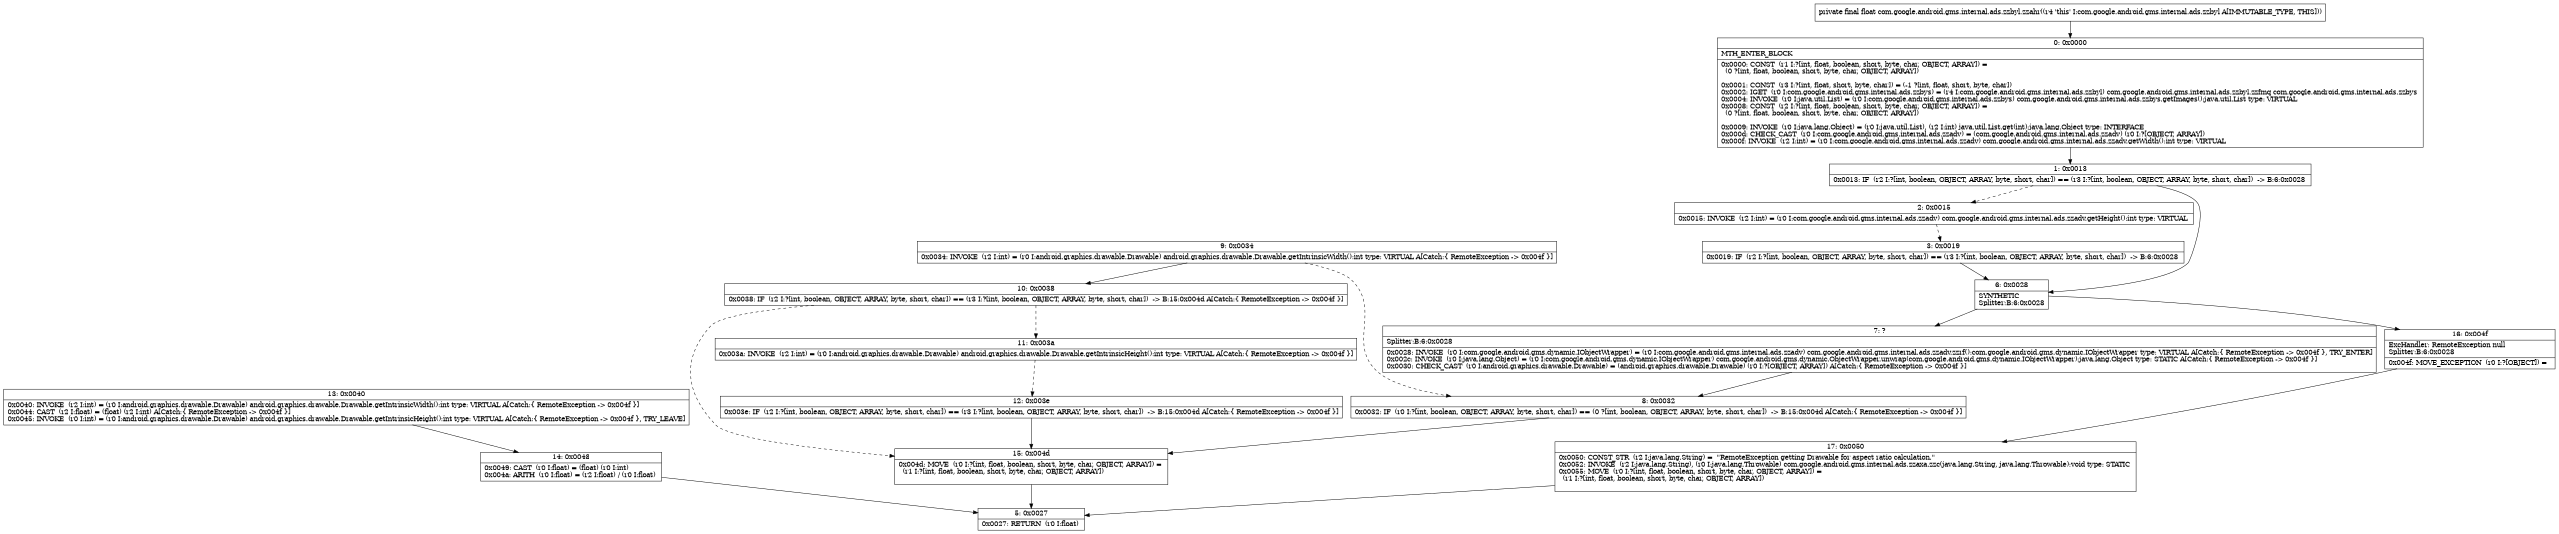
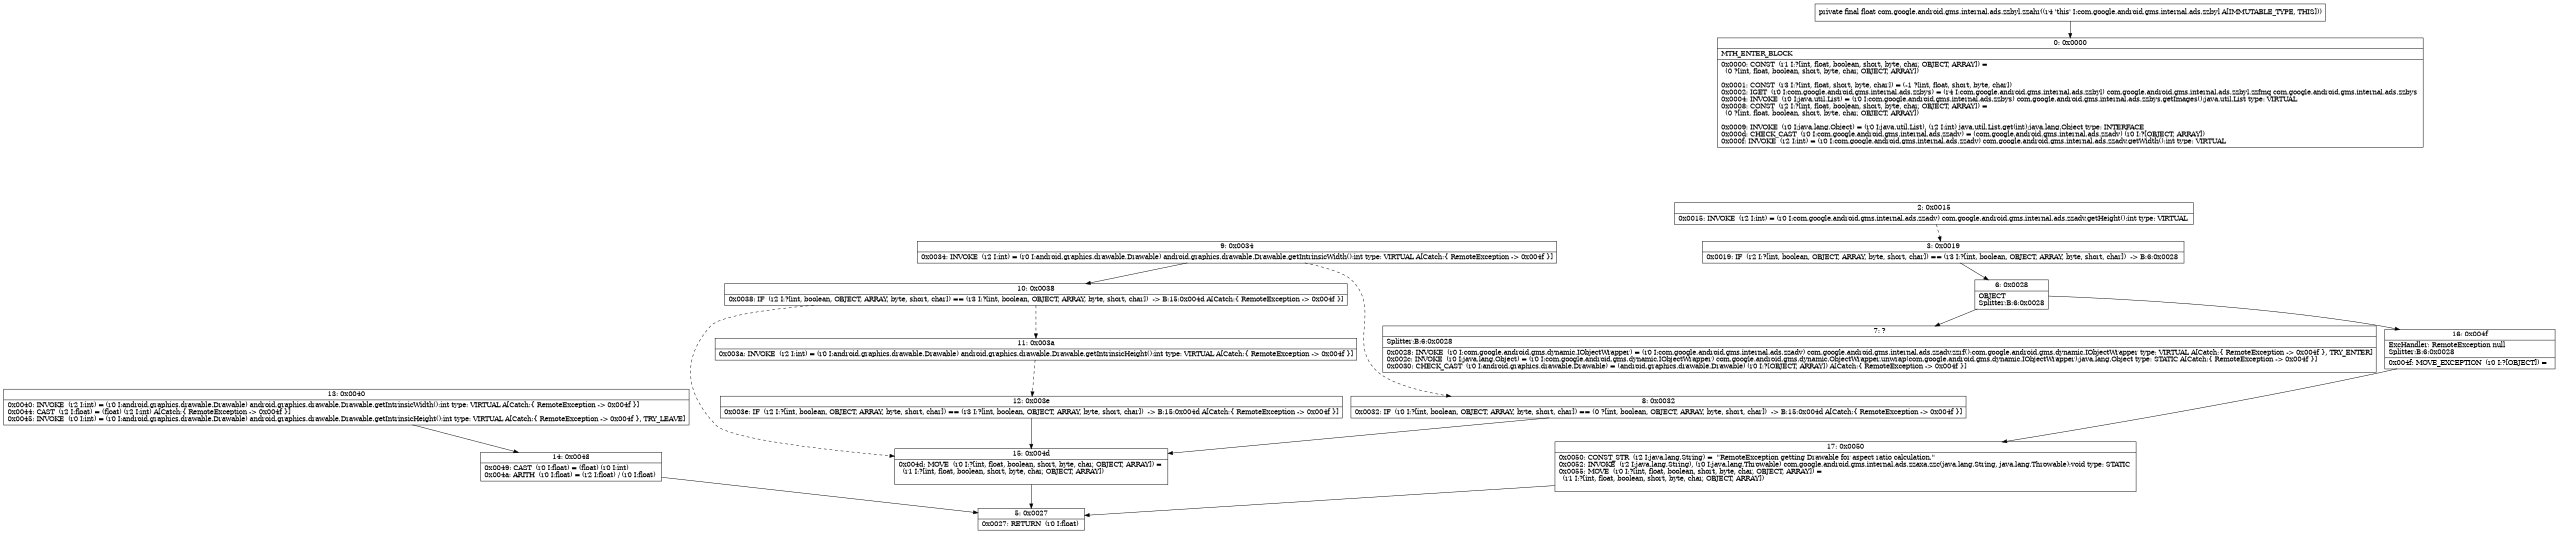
node "1: 0x0013": removed
node "6: 0x0028": text "SYNTHETIC" -> "OBJECT"
edge "7: ?" -> "8: 0x0032": removed
